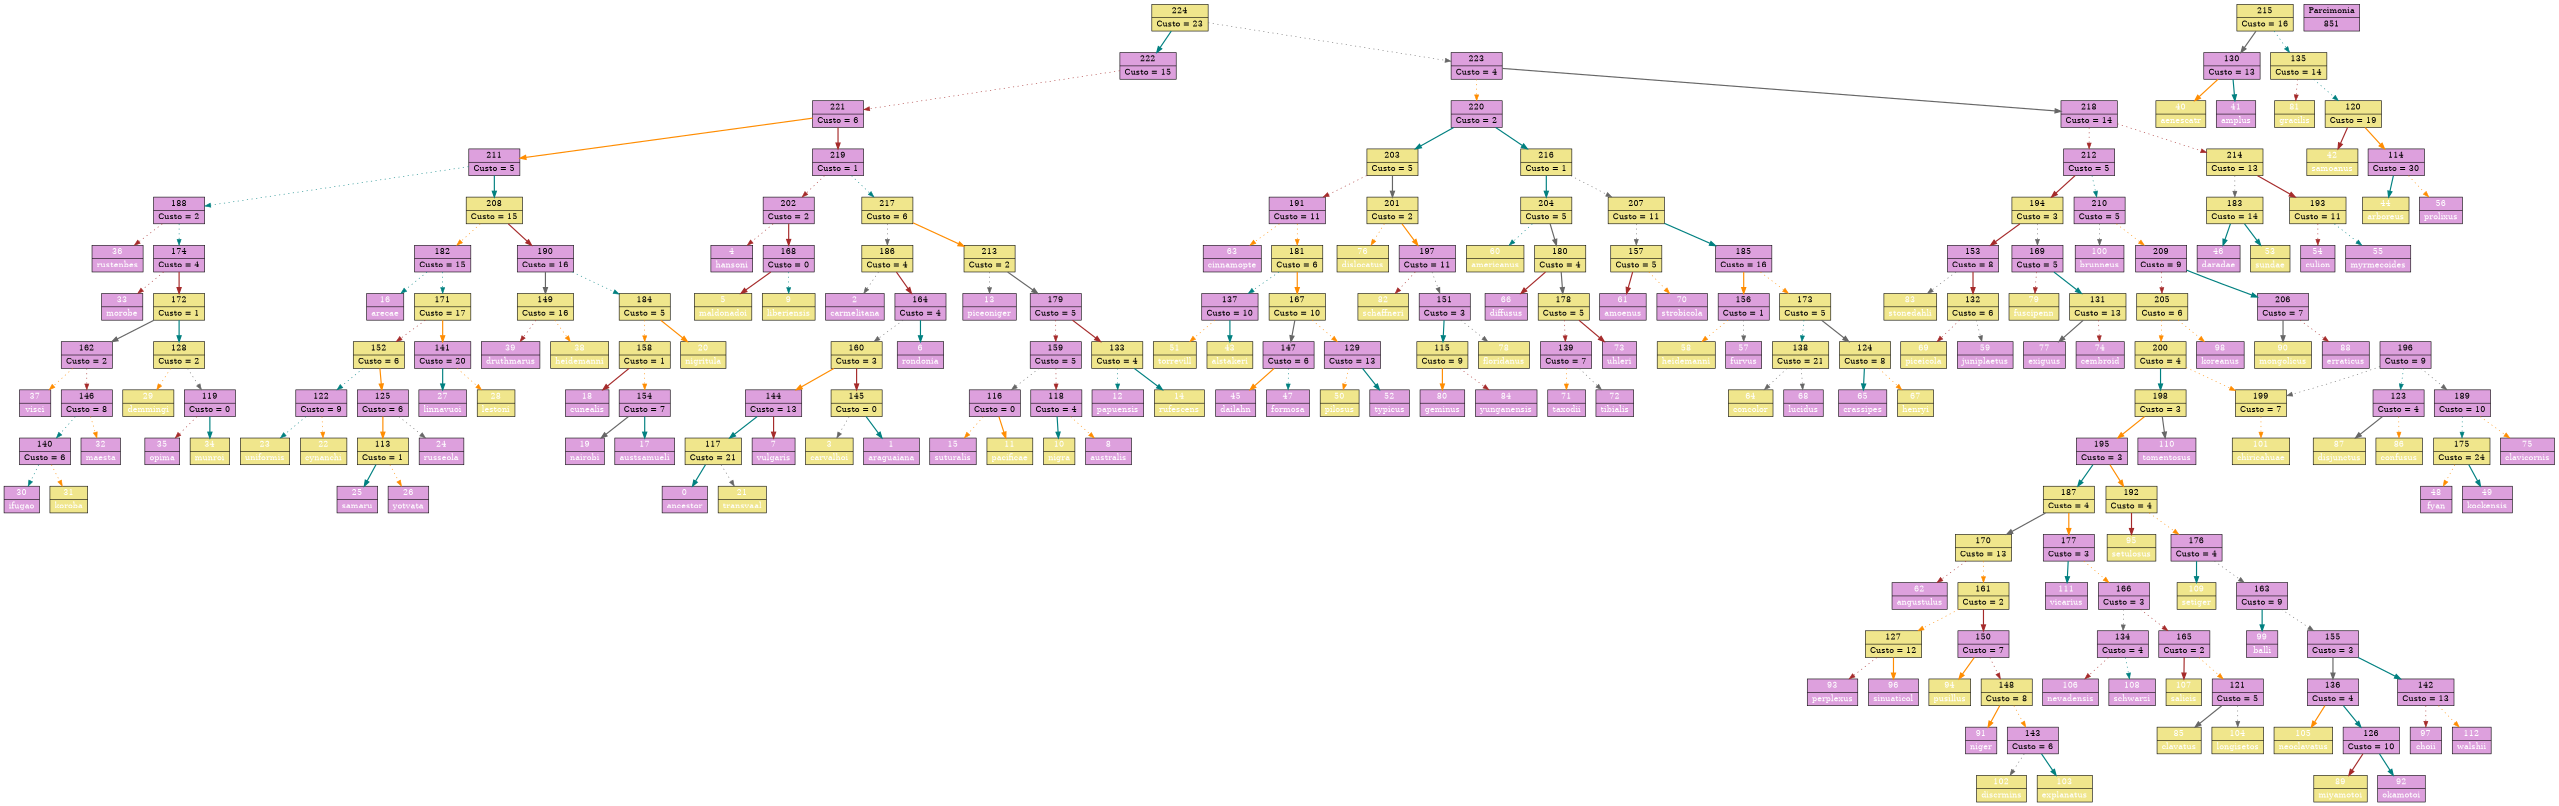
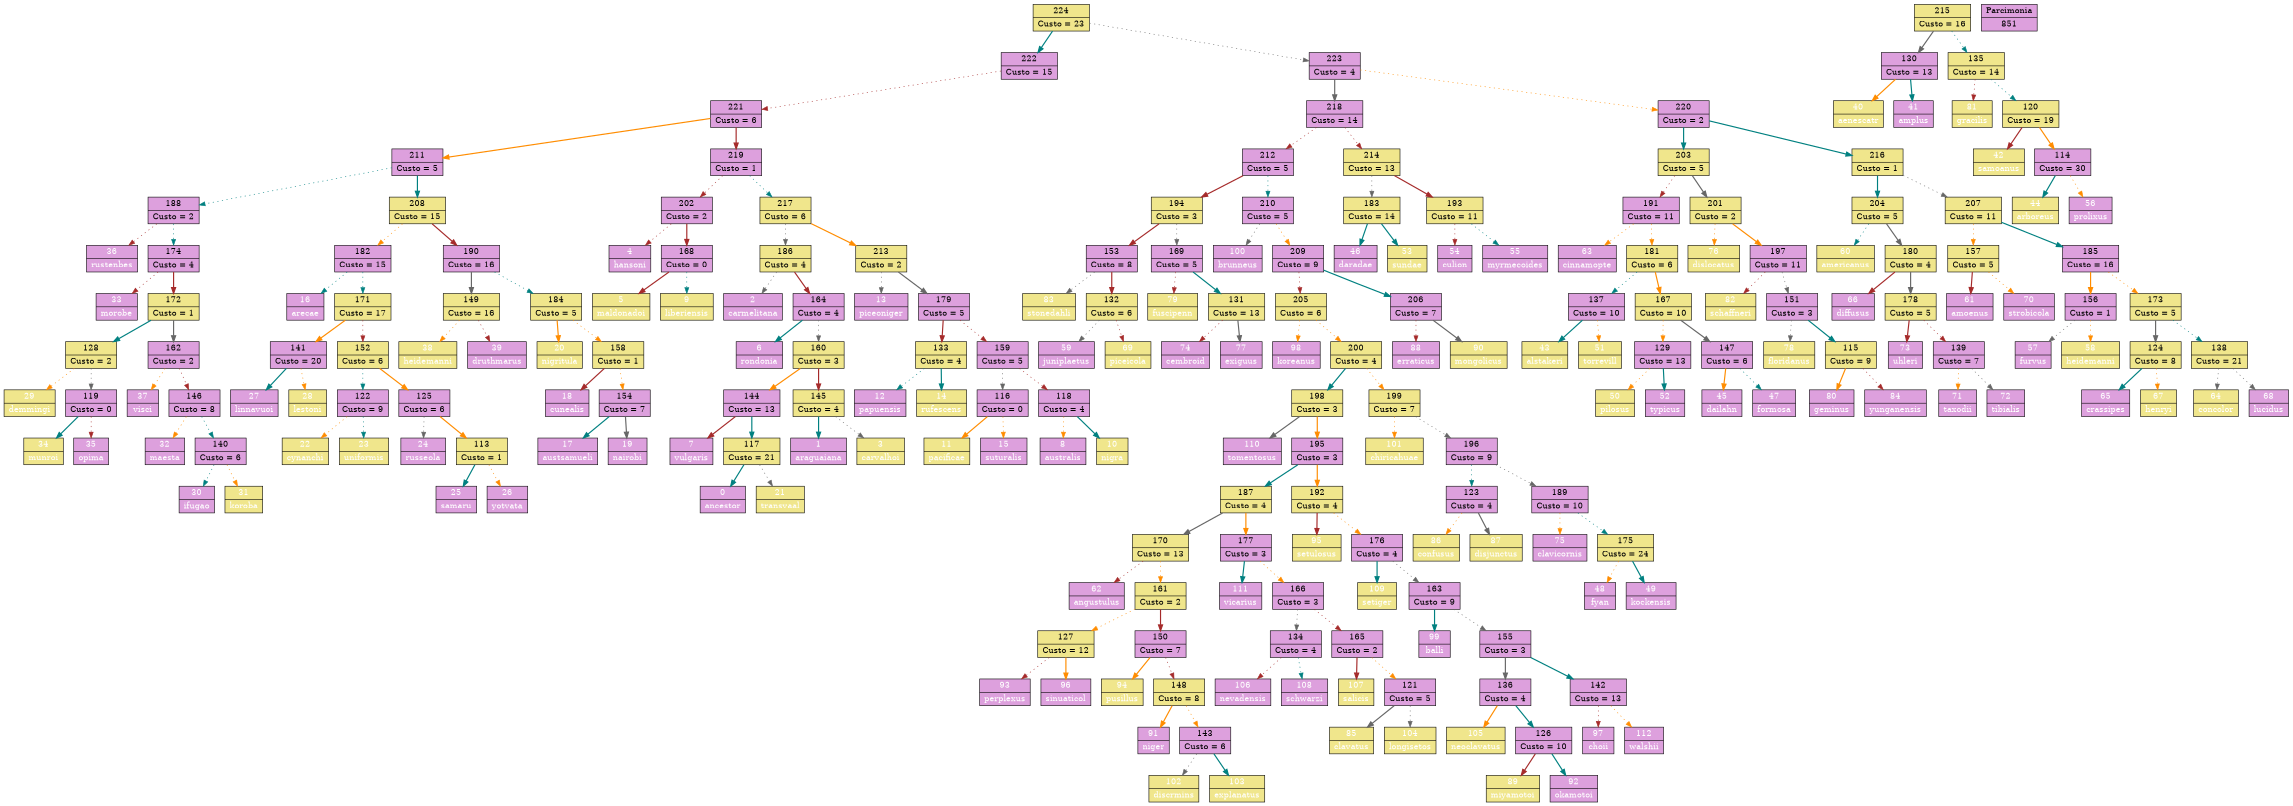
edge "207" -> "157": color gray40 -> darkorange
edge "196" -> "199": reversed
node "145": text "Custo = 0" -> "Custo = 4"
